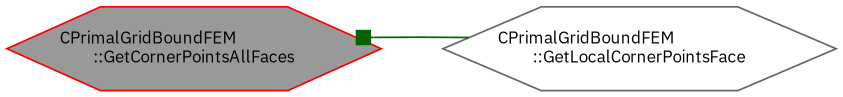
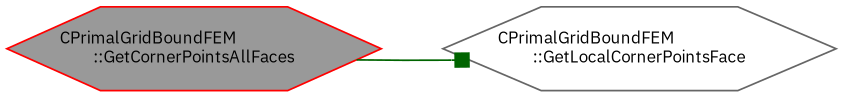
edge "CPrimalGridBoundFEM ::GetLocalCornerPointsFace" -> "CPrimalGridBoundFEM ::GetCornerPointsAllFaces": reversed
